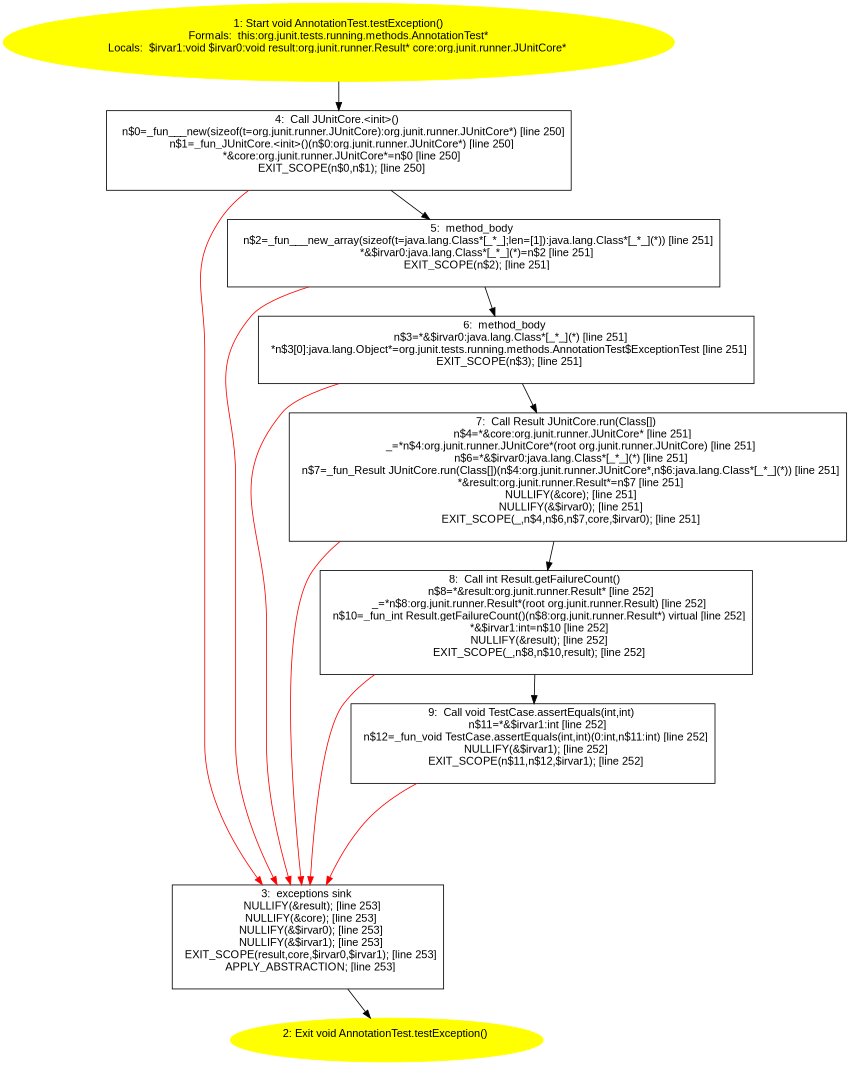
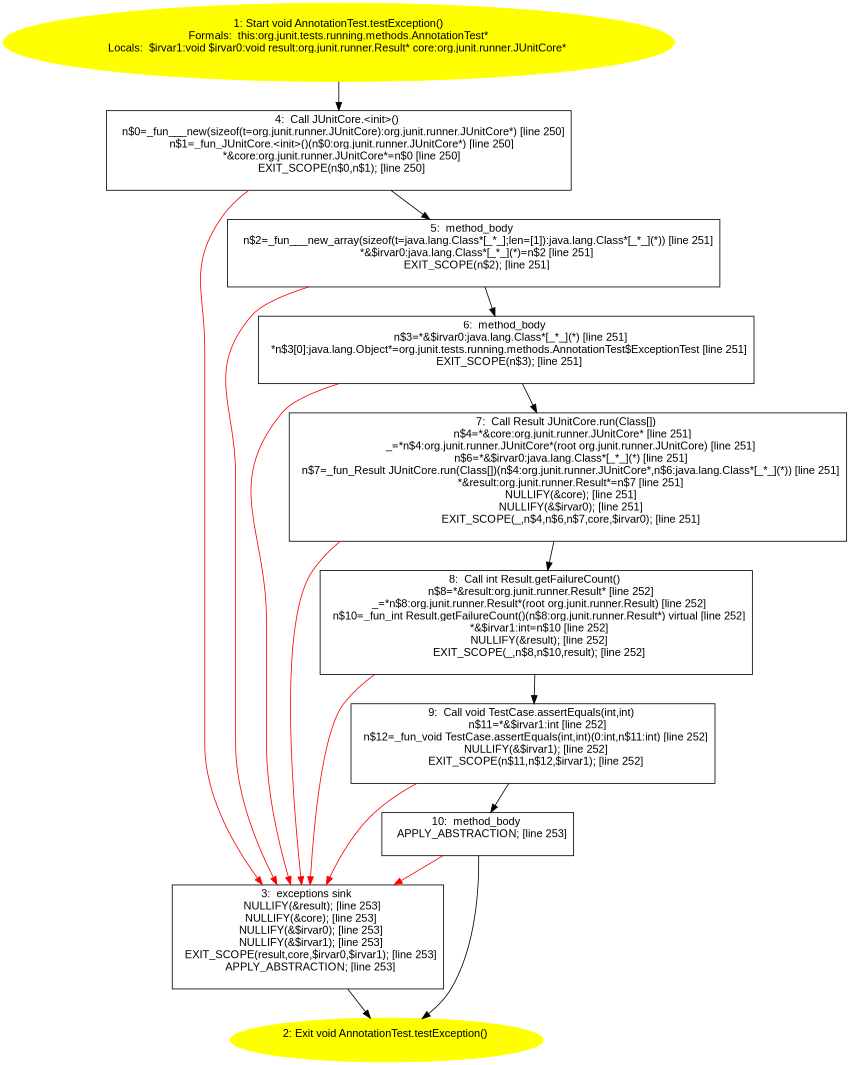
node "10:  method_body APPLY_ABSTRACTION; [line 253]": added
